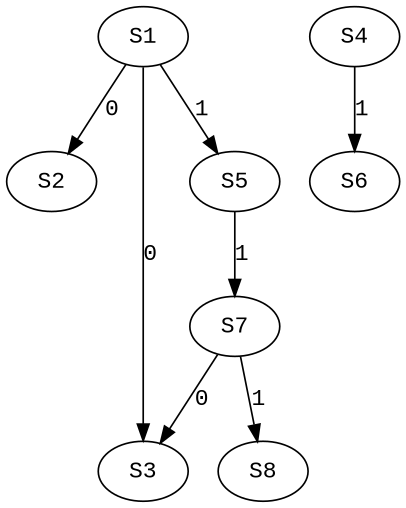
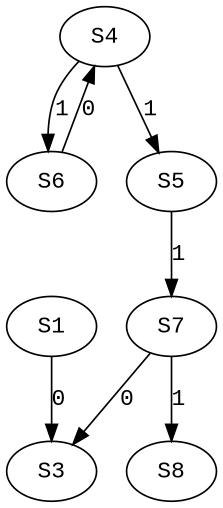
edge "S1" -> "S5": now "S4" -> "S5"
edge "S6" -> "S4": added, label "0"
node "S2": removed
